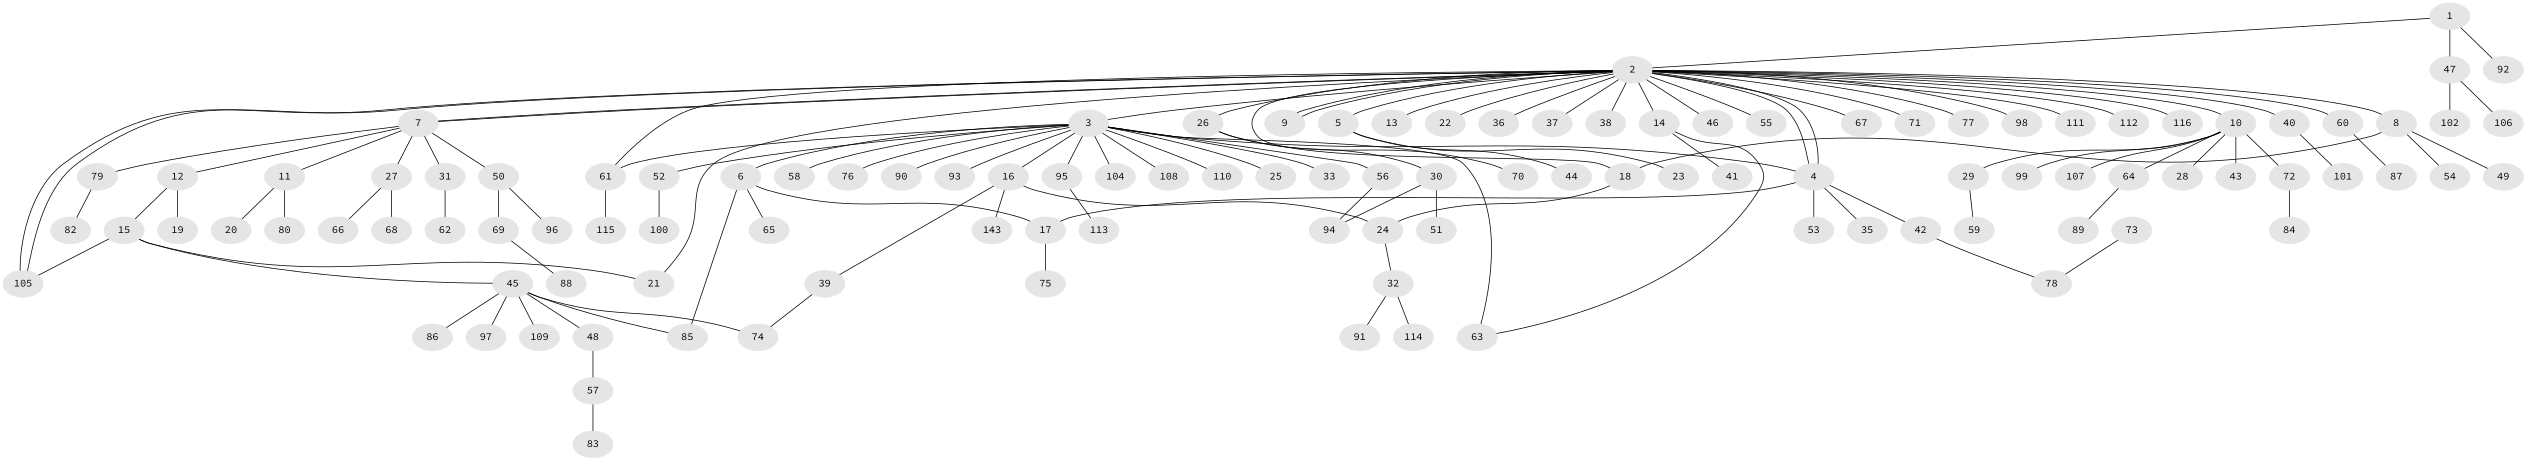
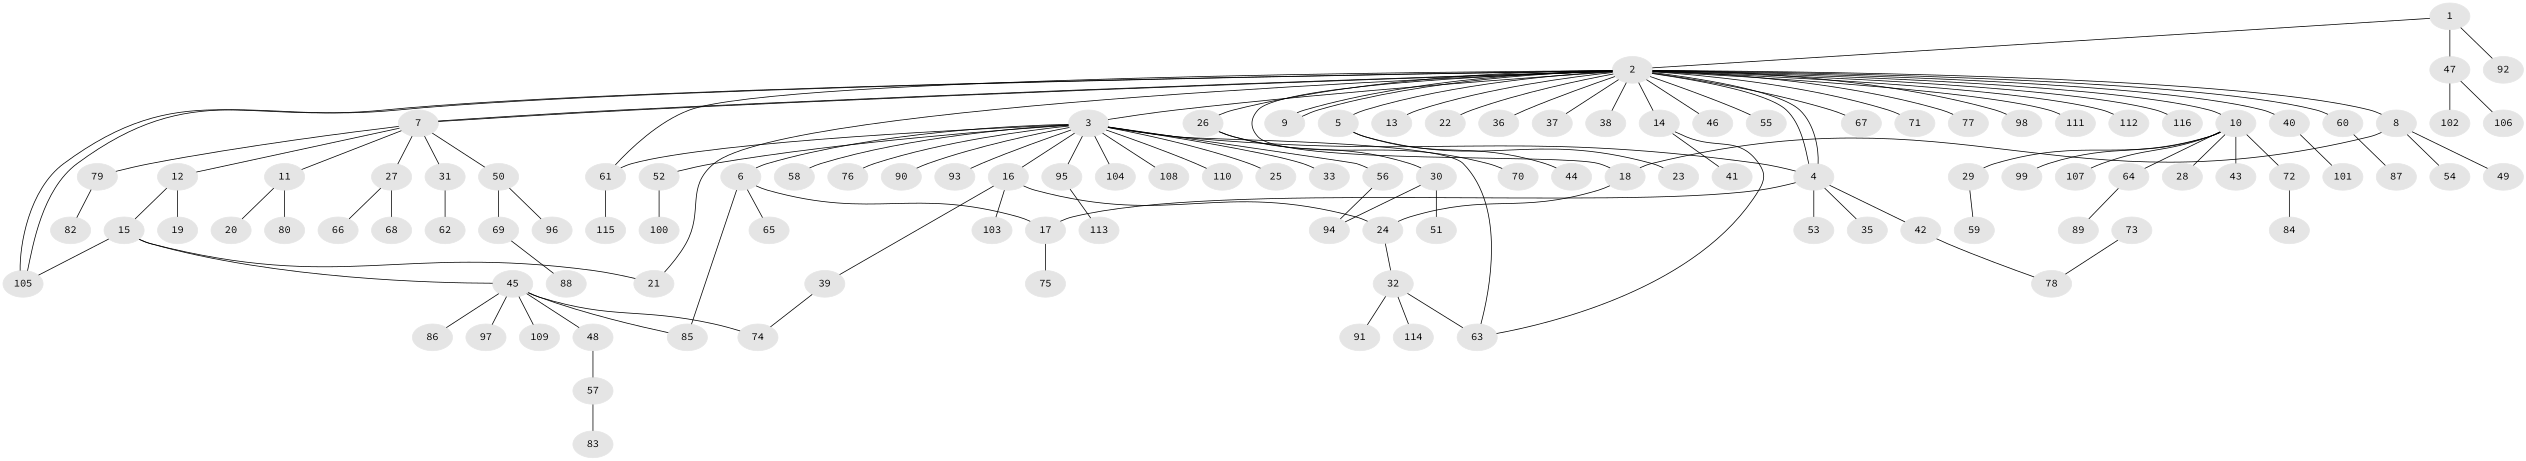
node "143": label "143" -> "103"
edge "32" -- "63": added
